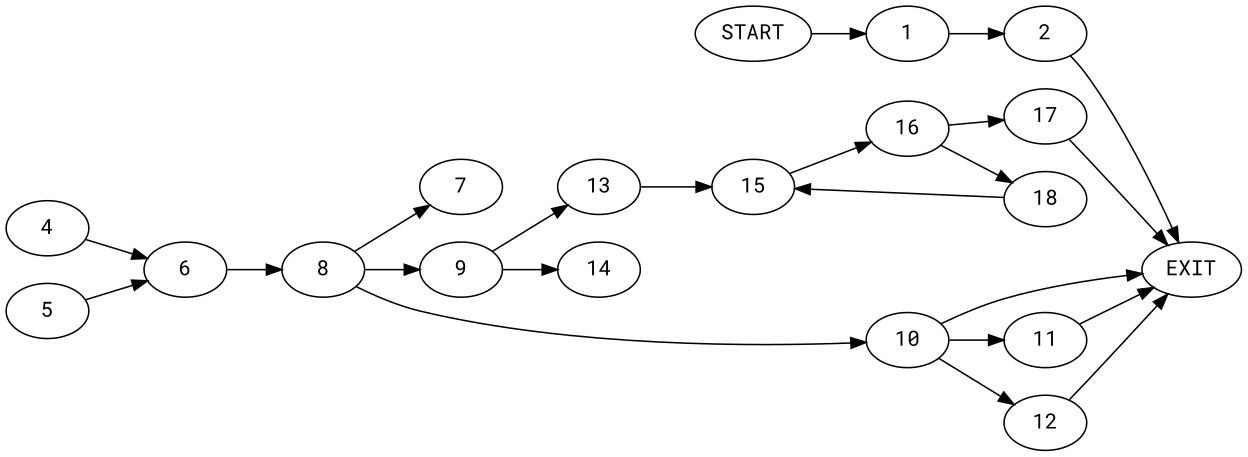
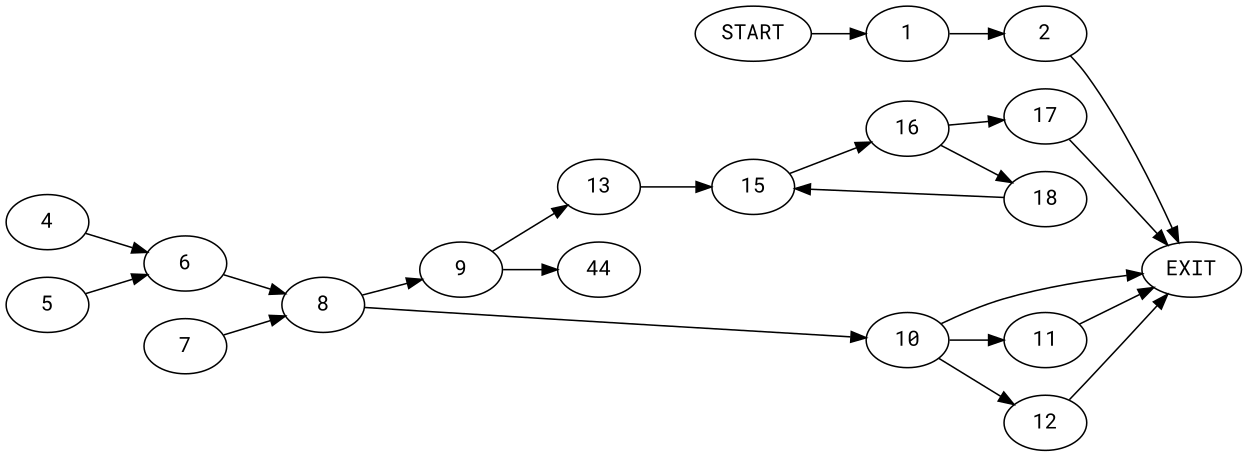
edge "8" -> "7": reversed
node "14": label "14" -> "44"
